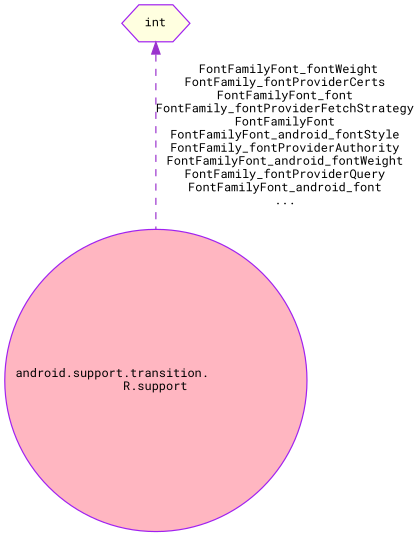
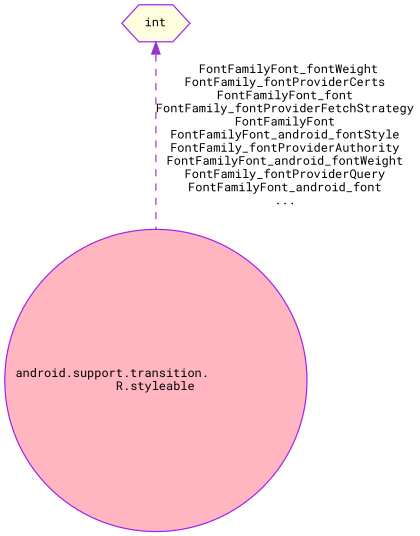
node "android.support.transition. R.support": label "android.support.transition. R.support" -> "android.support.transition. R.styleable"
